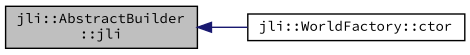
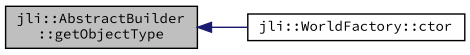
node "jli::AbstractBuilder ::jli": label "jli::AbstractBuilder ::jli" -> "jli::AbstractBuilder ::getObjectType"
